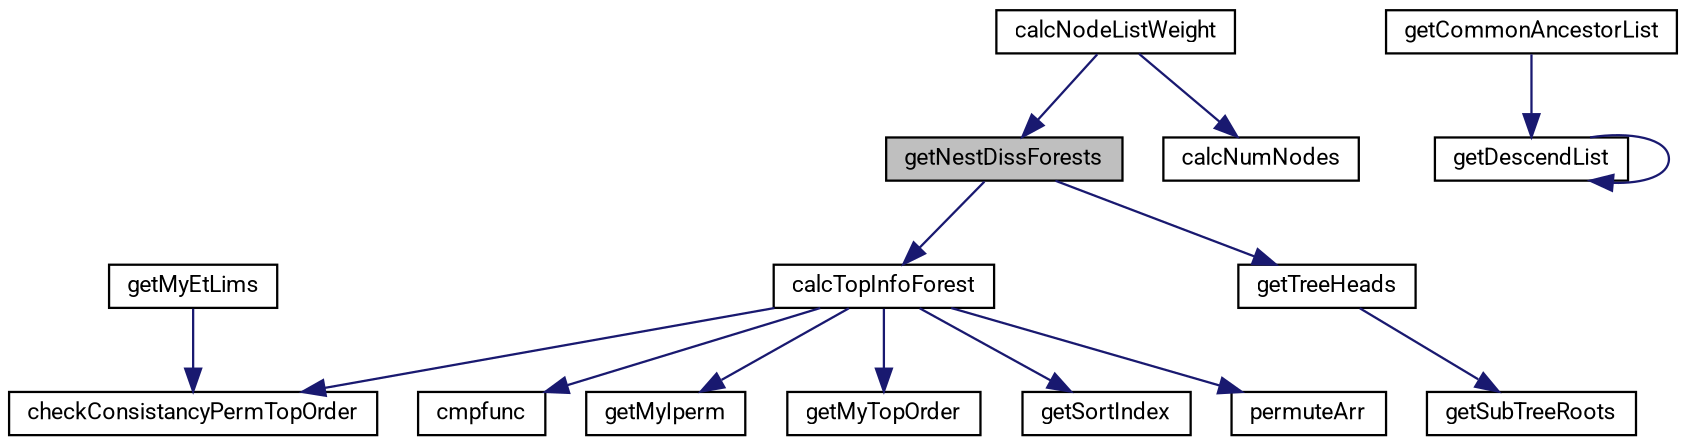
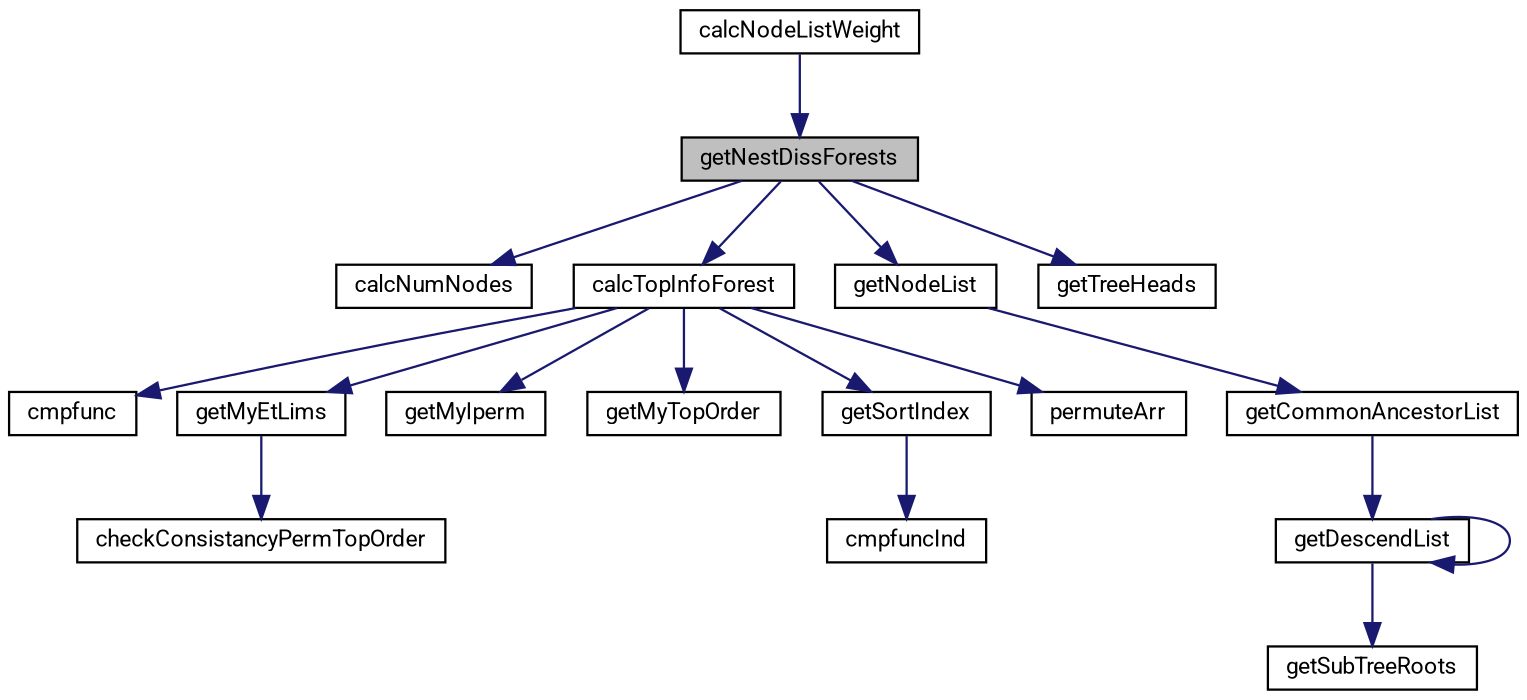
edge "calcNodeListWeight" -> "calcNumNodes": now "getNestDissForests" -> "calcNumNodes"
node "getNodeList": added
edge "getTreeHeads" -> "getSubTreeRoots": now "getDescendList" -> "getSubTreeRoots"
edge "calcTopInfoForest" -> "checkConsistancyPermTopOrder": now "calcTopInfoForest" -> "getMyEtLims"
node "cmpfuncInd": added
